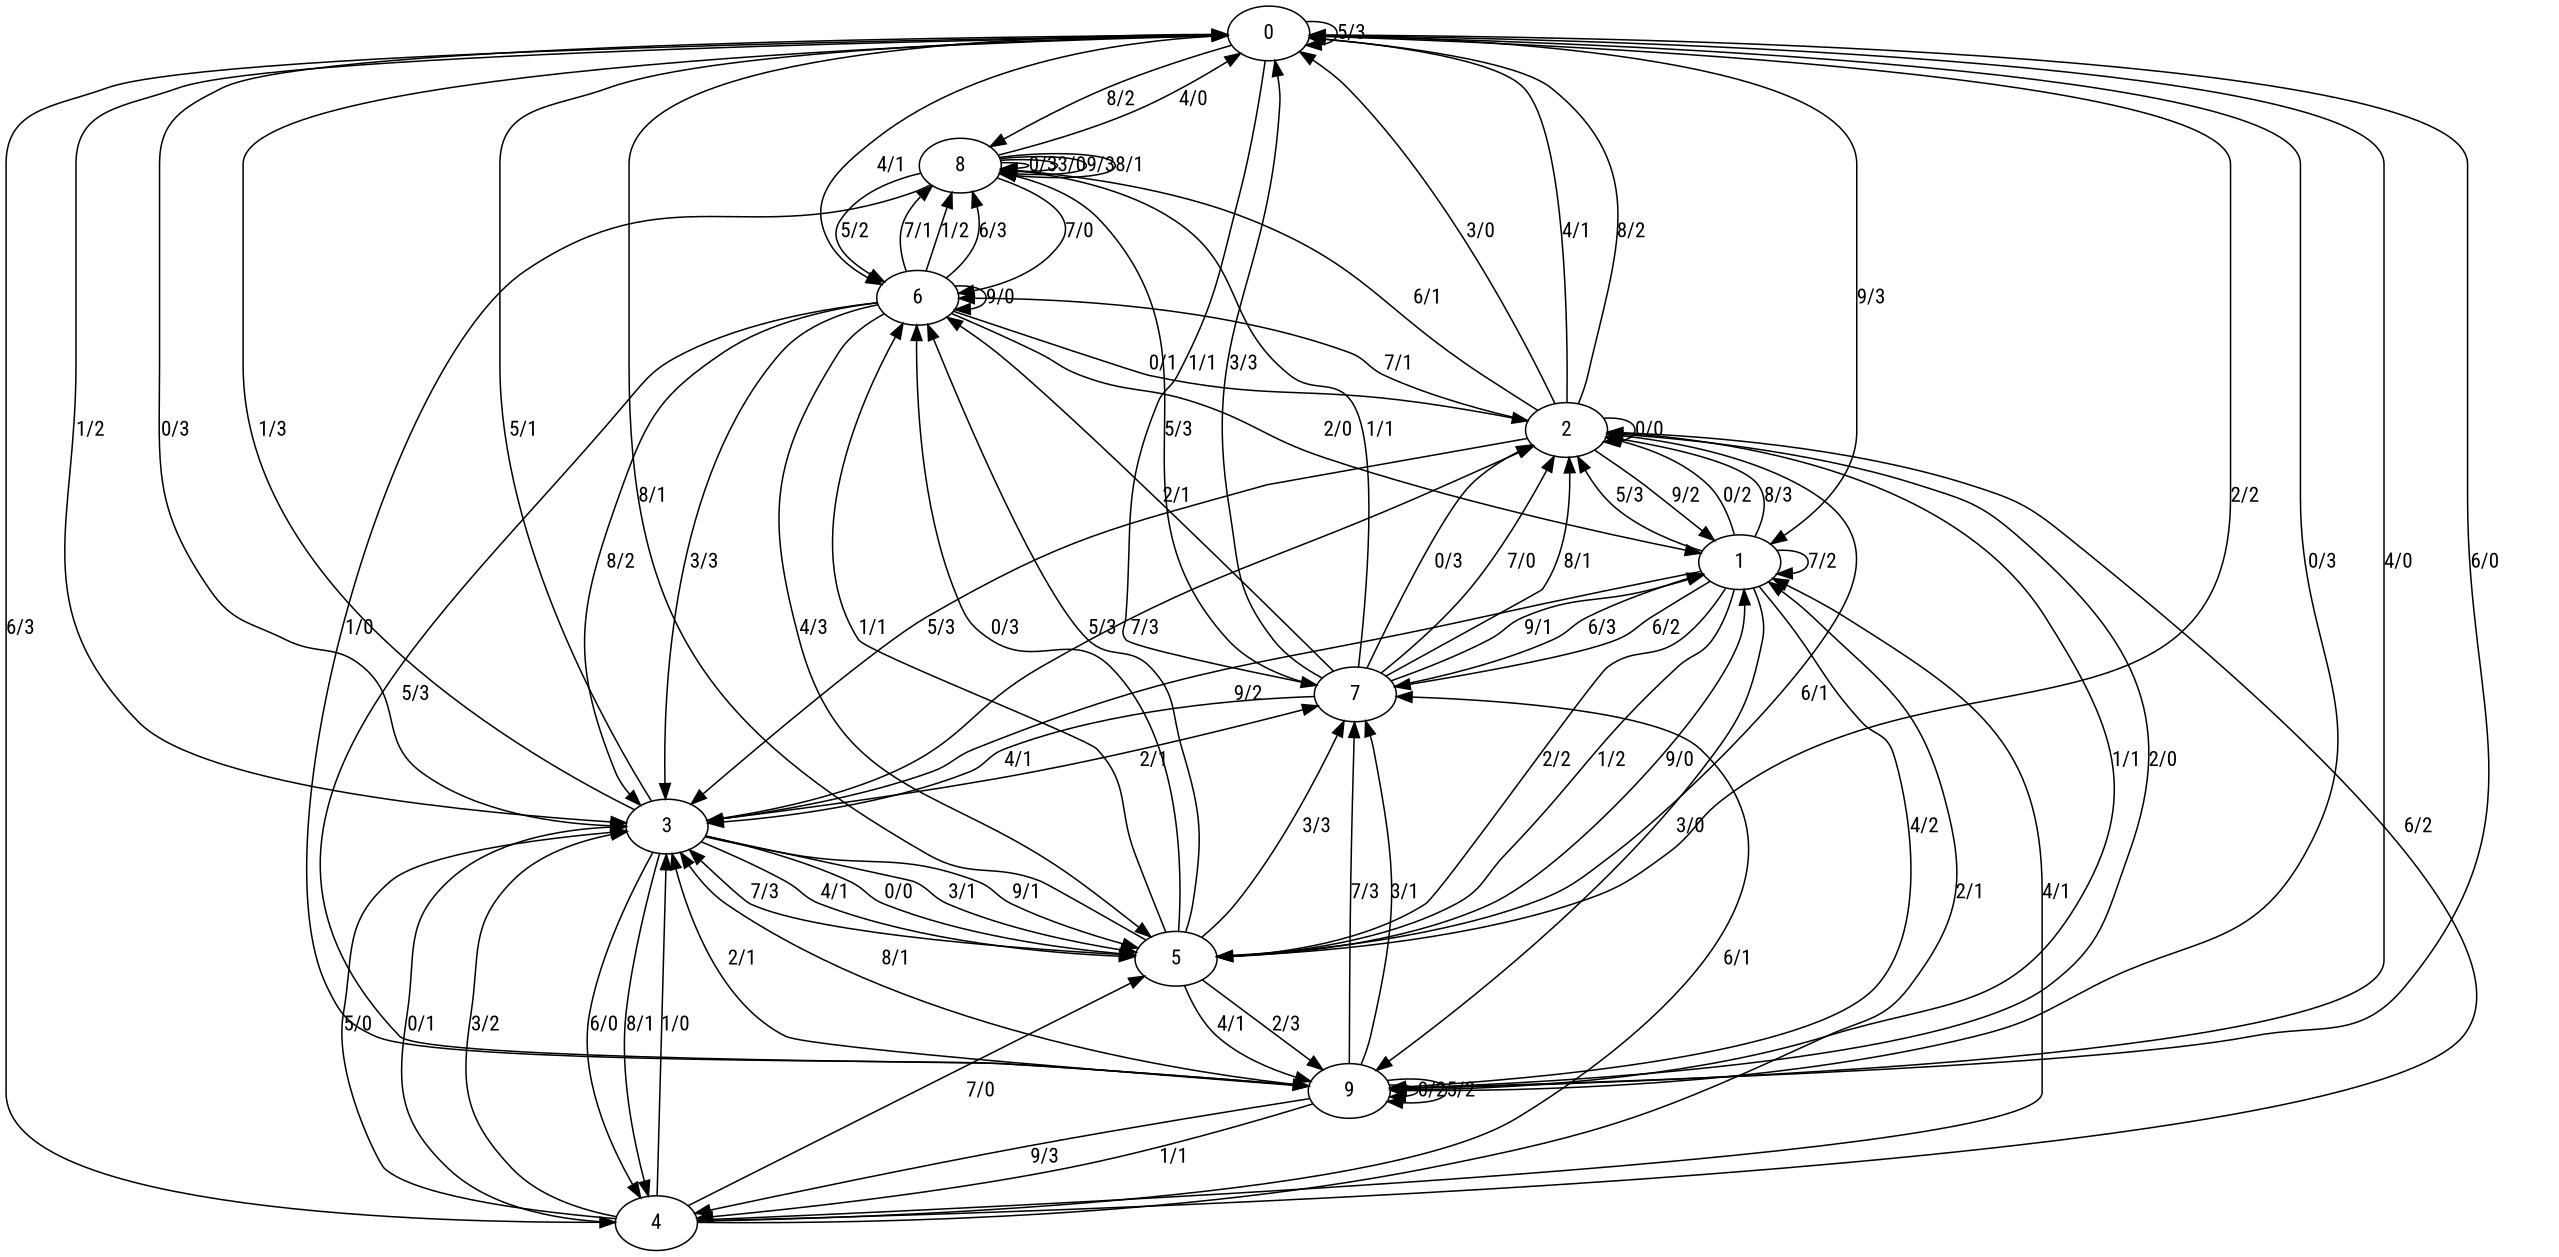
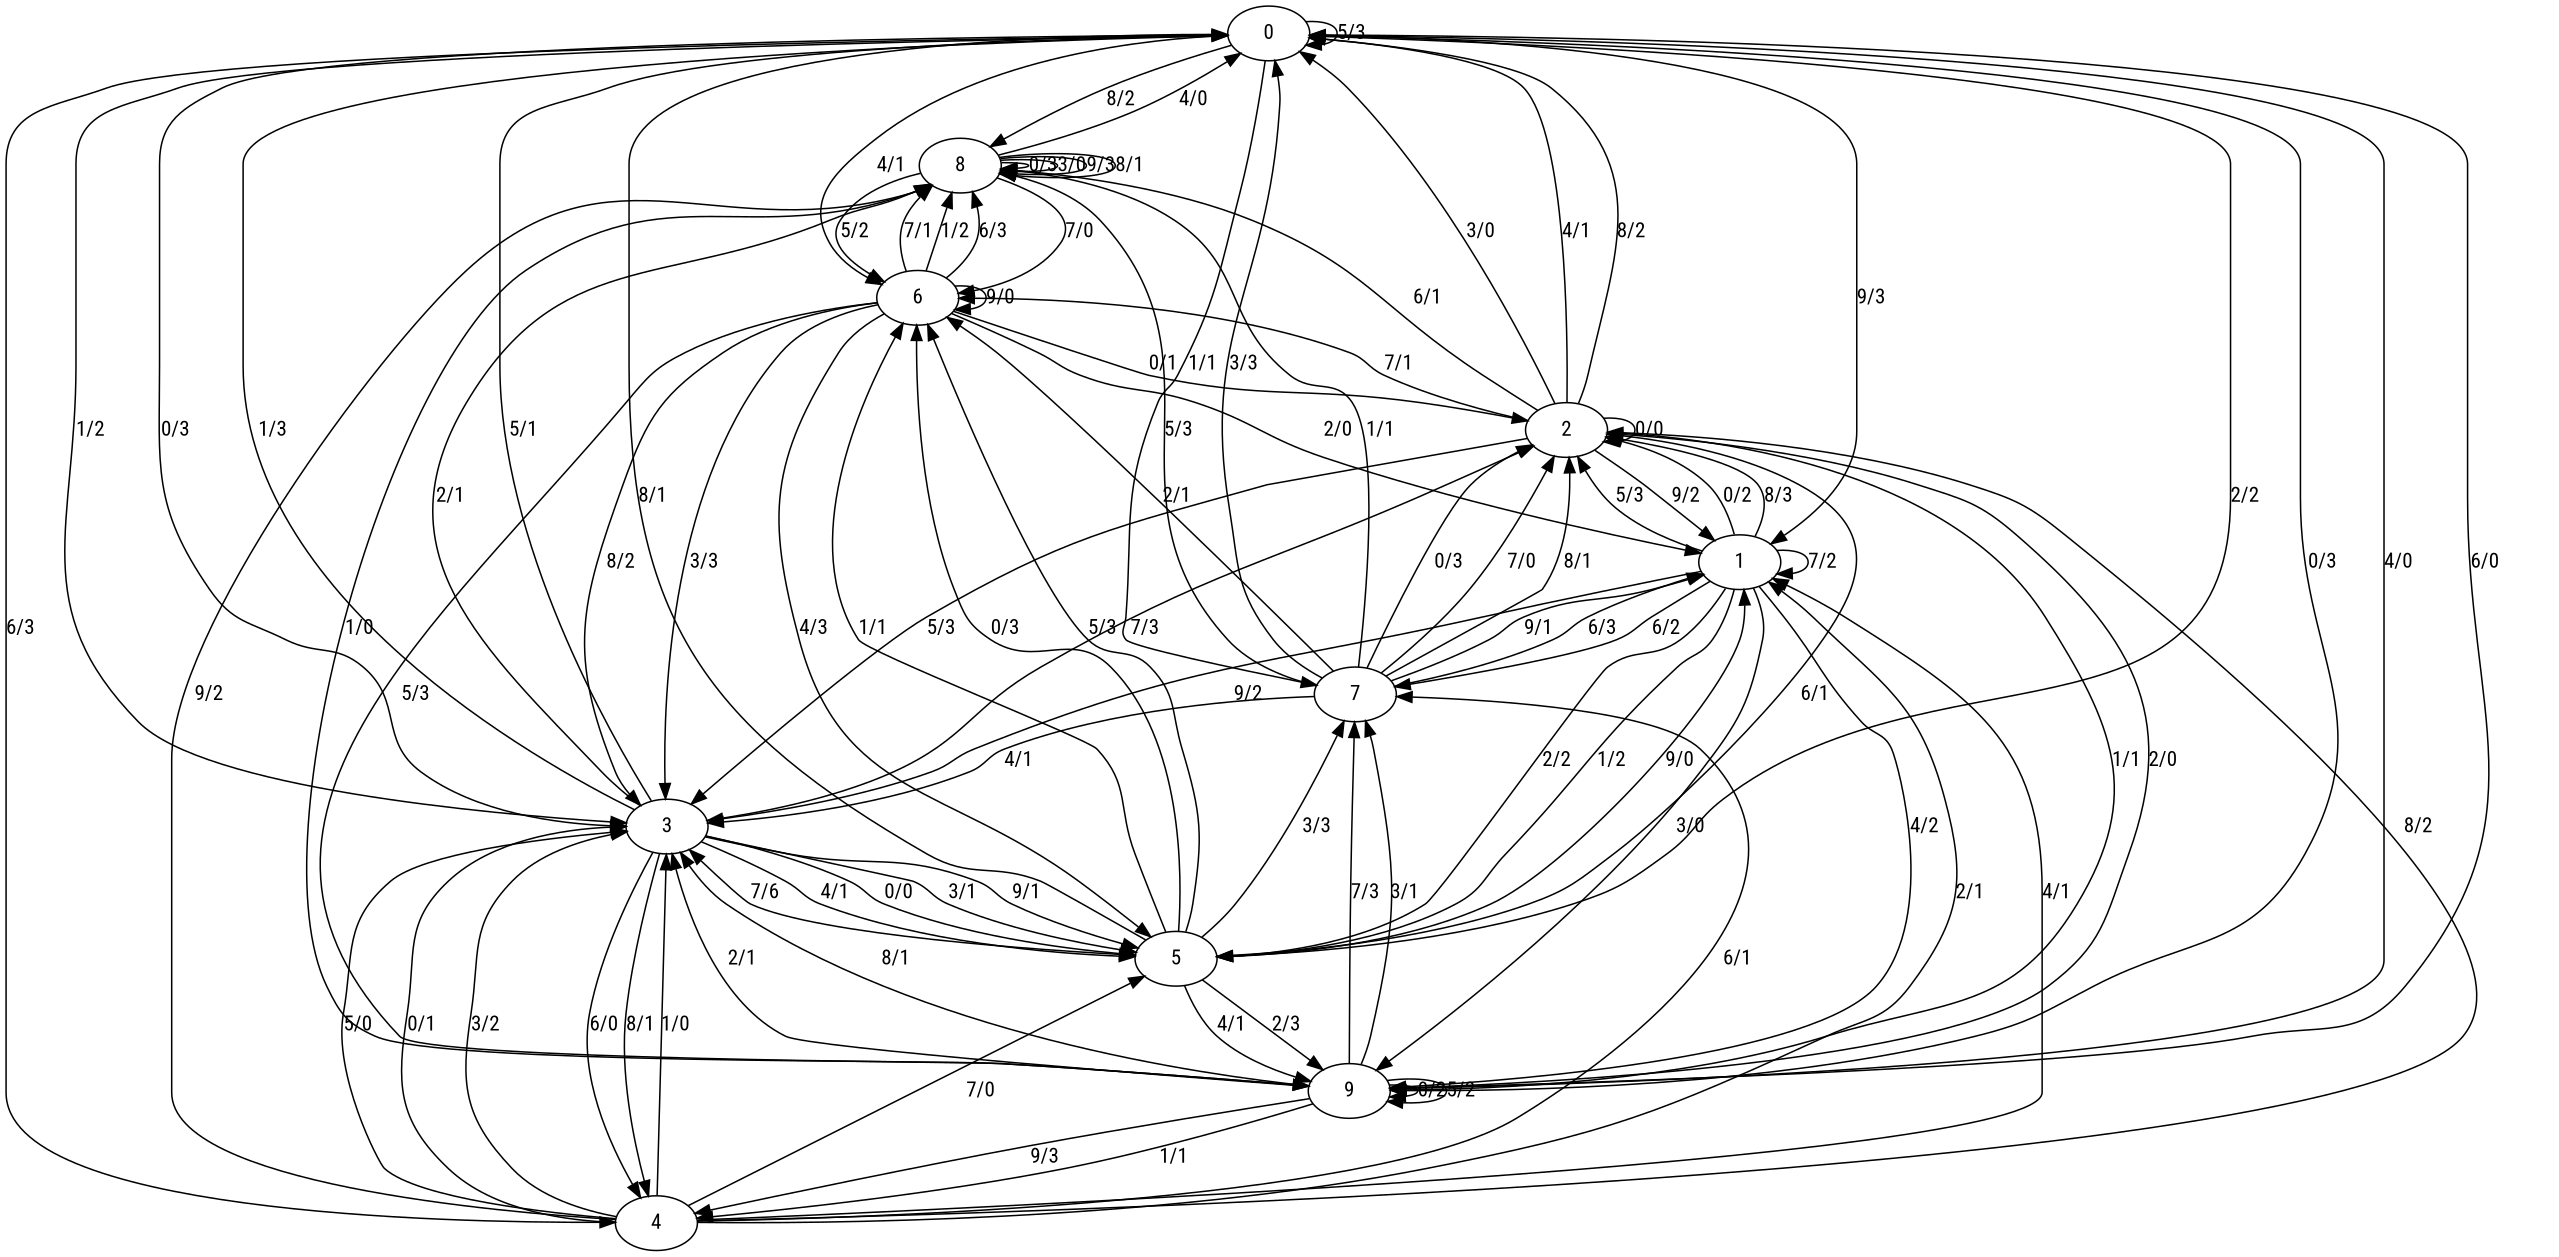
edge "4" -> "8": added, label "9/2"
edge "3" -> "7": now "3" -> "8"
edge "4" -> "2": label "6/2" -> "8/2"
edge "5" -> "3": label "7/3" -> "7/6"
